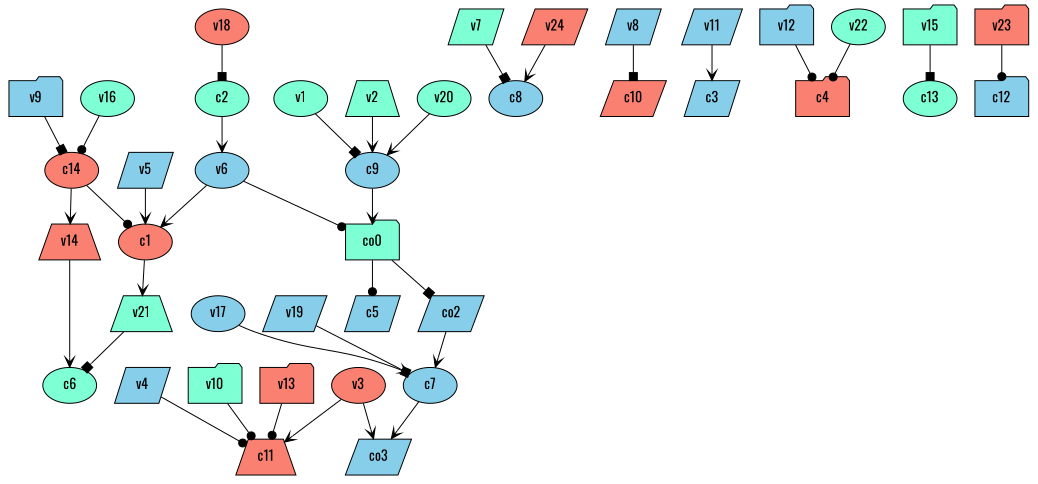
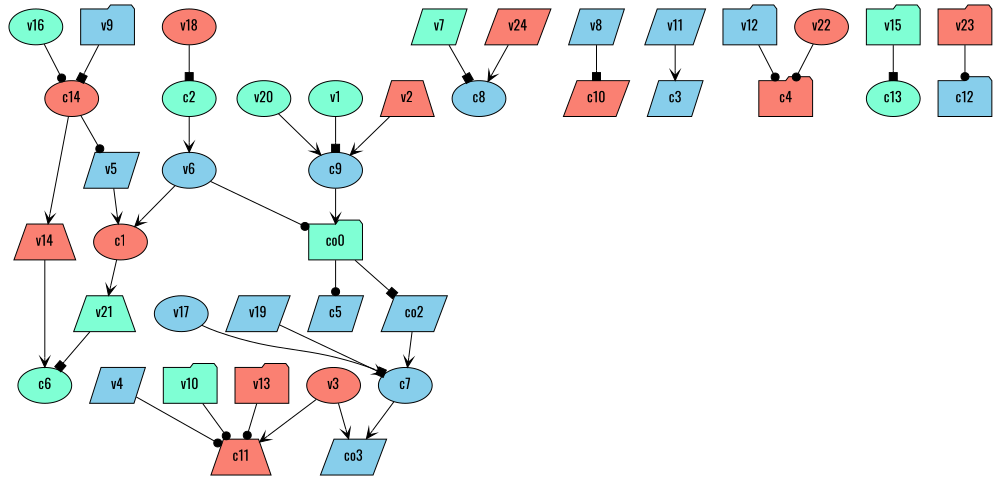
node "v22": fillcolor aquamarine -> salmon
node "v2": fillcolor aquamarine -> salmon
edge "c14" -> "c1": now "c14" -> "v5"
